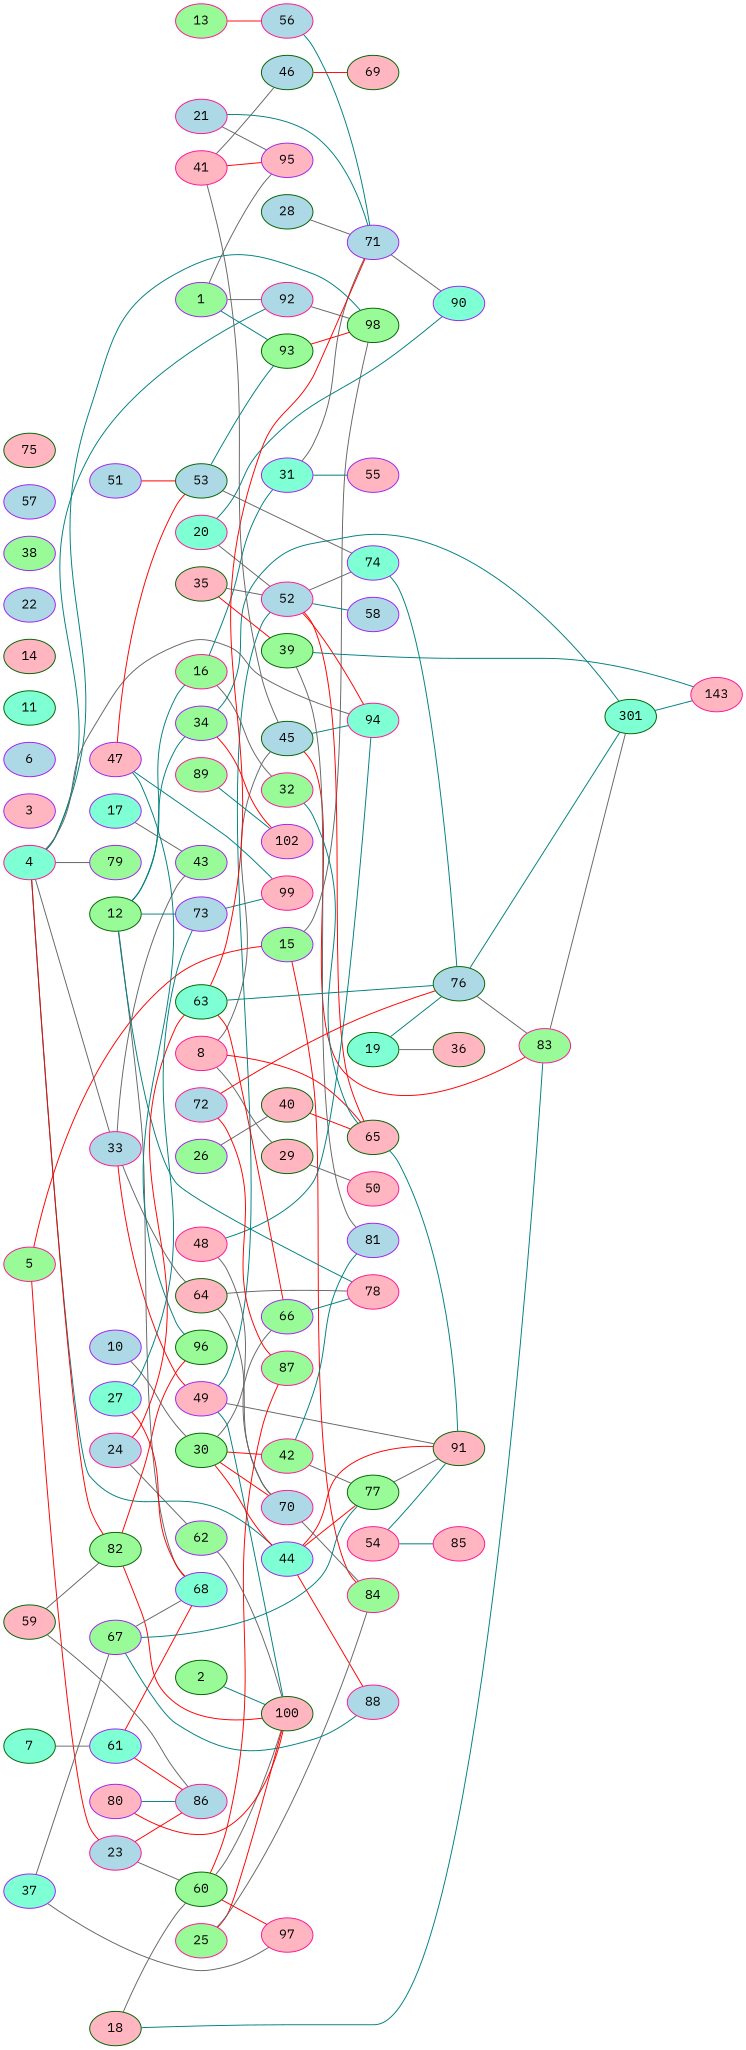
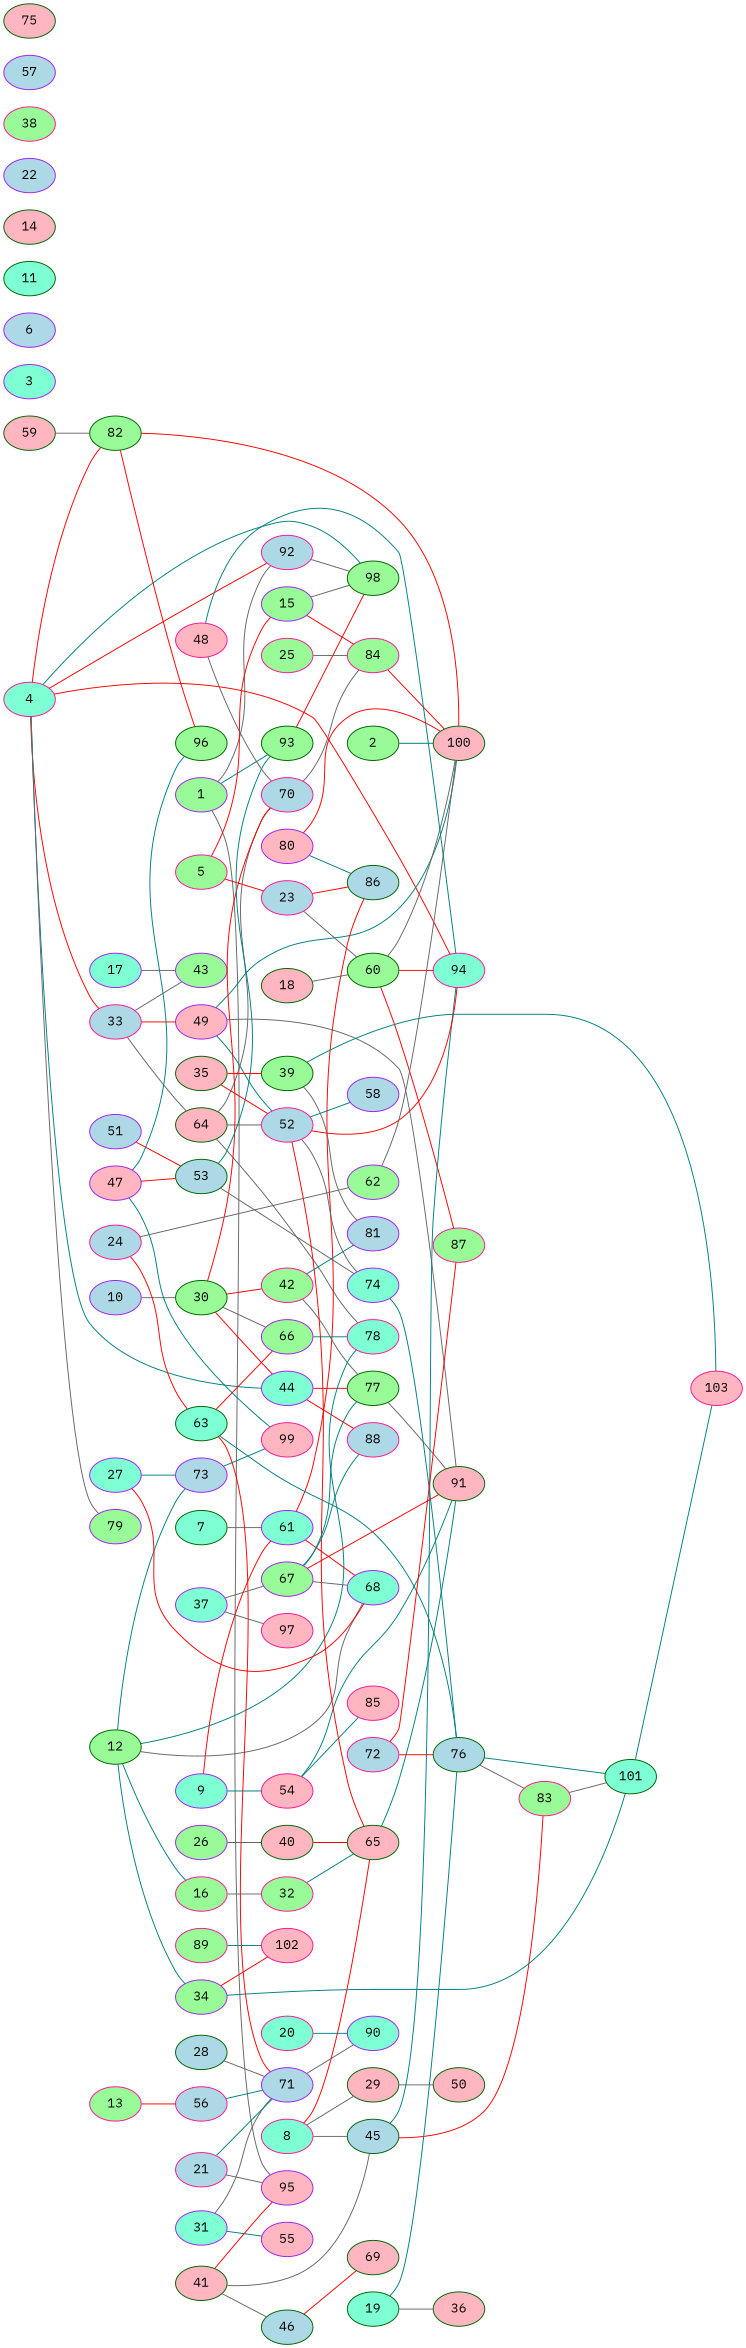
node "41": color deeppink -> darkgreen
edge "31" -- "16": removed
edge "92" -- "4": color teal -> red
node "38": color purple -> deeppink
edge "20" -- "52": now "64" -- "52"
edge "35" -- "52": color gray40 -> red
edge "94" -- "4": color gray40 -> red
node "143": label "143" -> "103"
node "301": label "301" -> "101"
node "3": fillcolor lightpink -> aquamarine
node "102": color purple -> deeppink
edge "4" -- "33": color gray40 -> red
node "8": fillcolor lightpink -> aquamarine
node "50": color deeppink -> darkgreen
node "78": fillcolor lightpink -> aquamarine
edge "91" -- "44": now "91" -- "67"
edge "83" -- "18": removed
edge "59" -- "86": removed
node "9": added
node "86": color deeppink -> darkgreen
edge "100" -- "25": now "100" -- "84"
edge "60" -- "97": now "60" -- "94"
